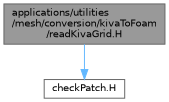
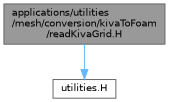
node "checkPatch.H": label "checkPatch.H" -> "utilities.H"
